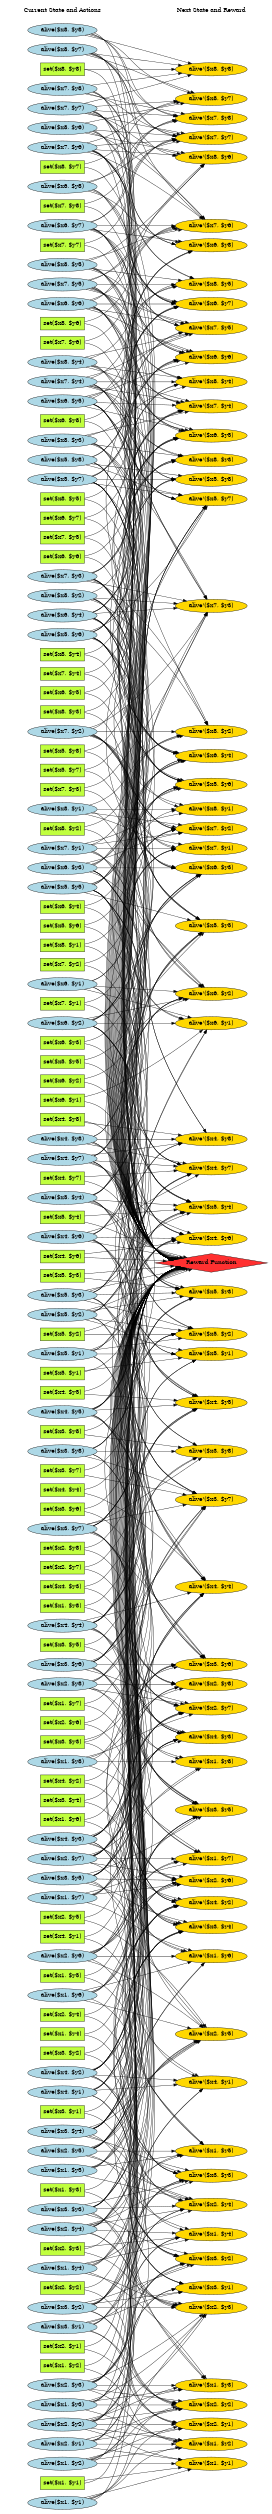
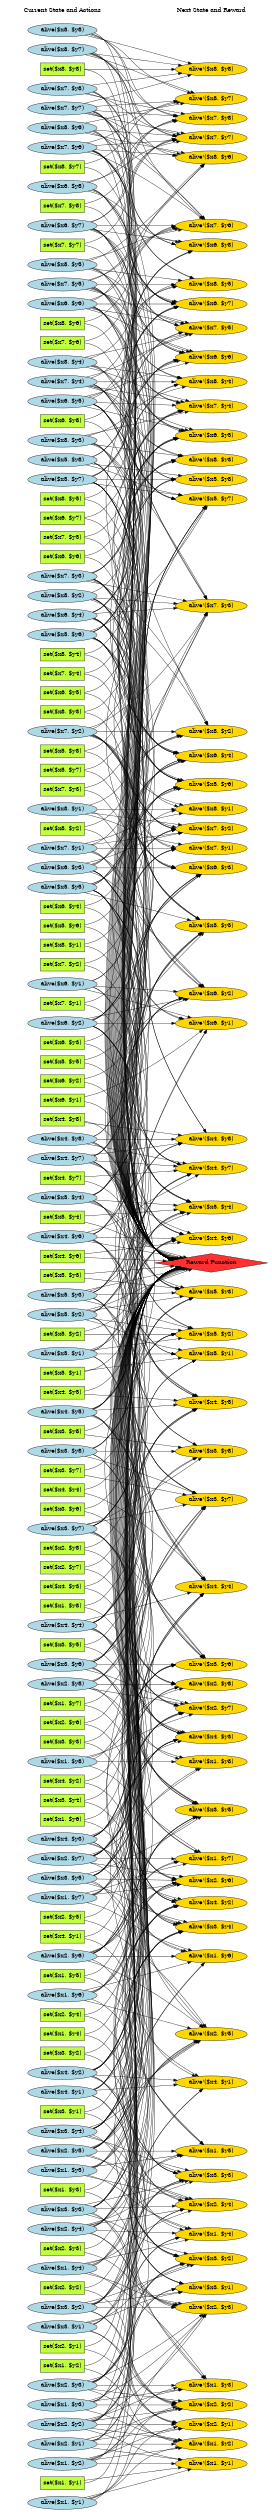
edge "alive($x8, $y5)" -> "alive'($x5, $y7)": now "alive($x6, $y8)" -> "alive'($x5, $y7)"
edge "set($x3, $y3)" -> "alive'($x3, $y6)": now "alive($x2, $y6)" -> "alive'($x3, $y6)"
edge "set($x2, $y3)" -> "alive'($x1, $y4)": now "alive($x1, $y5)" -> "alive'($x1, $y4)"
